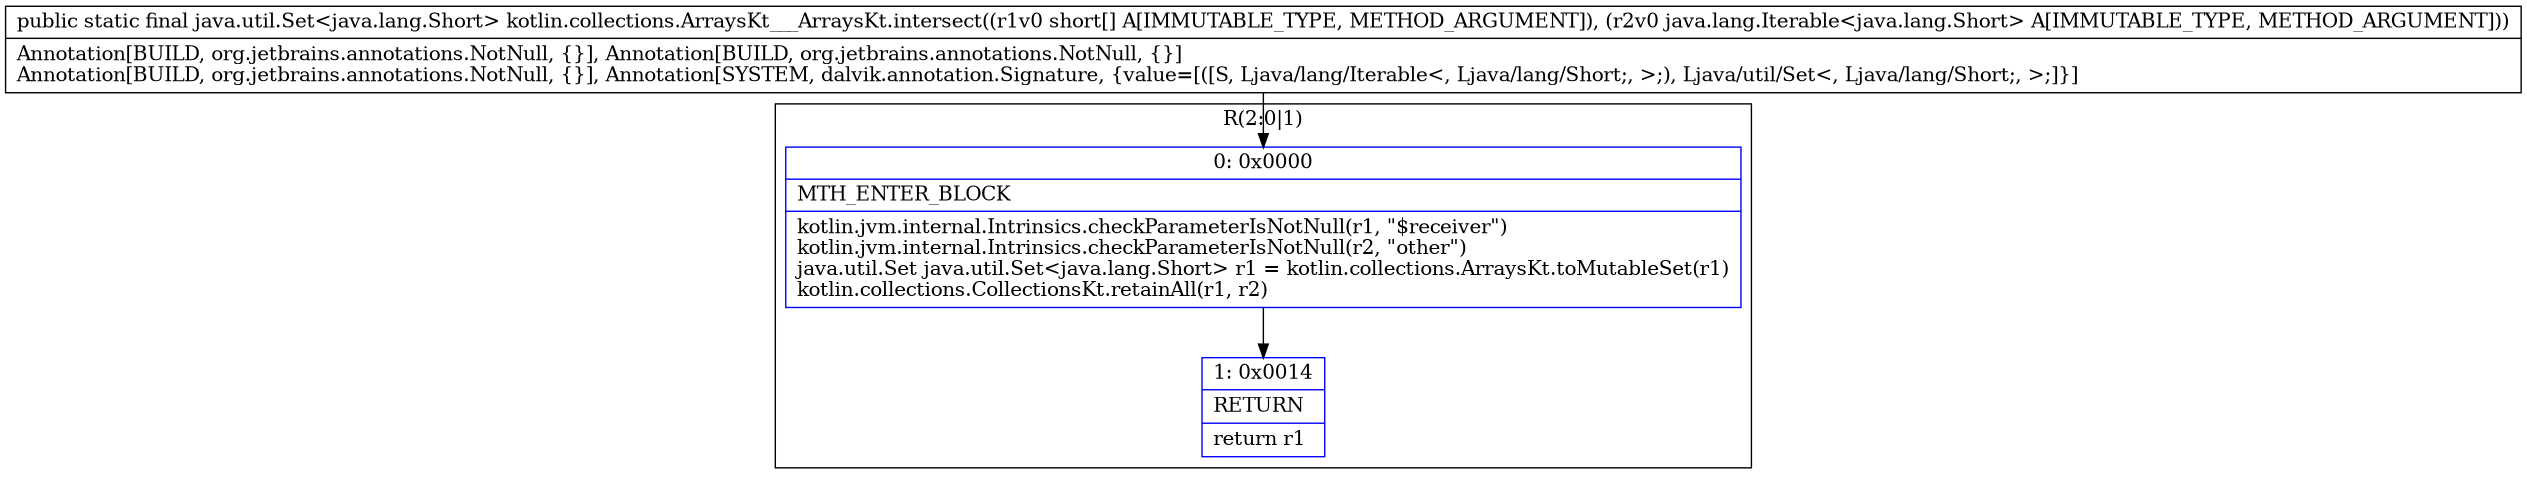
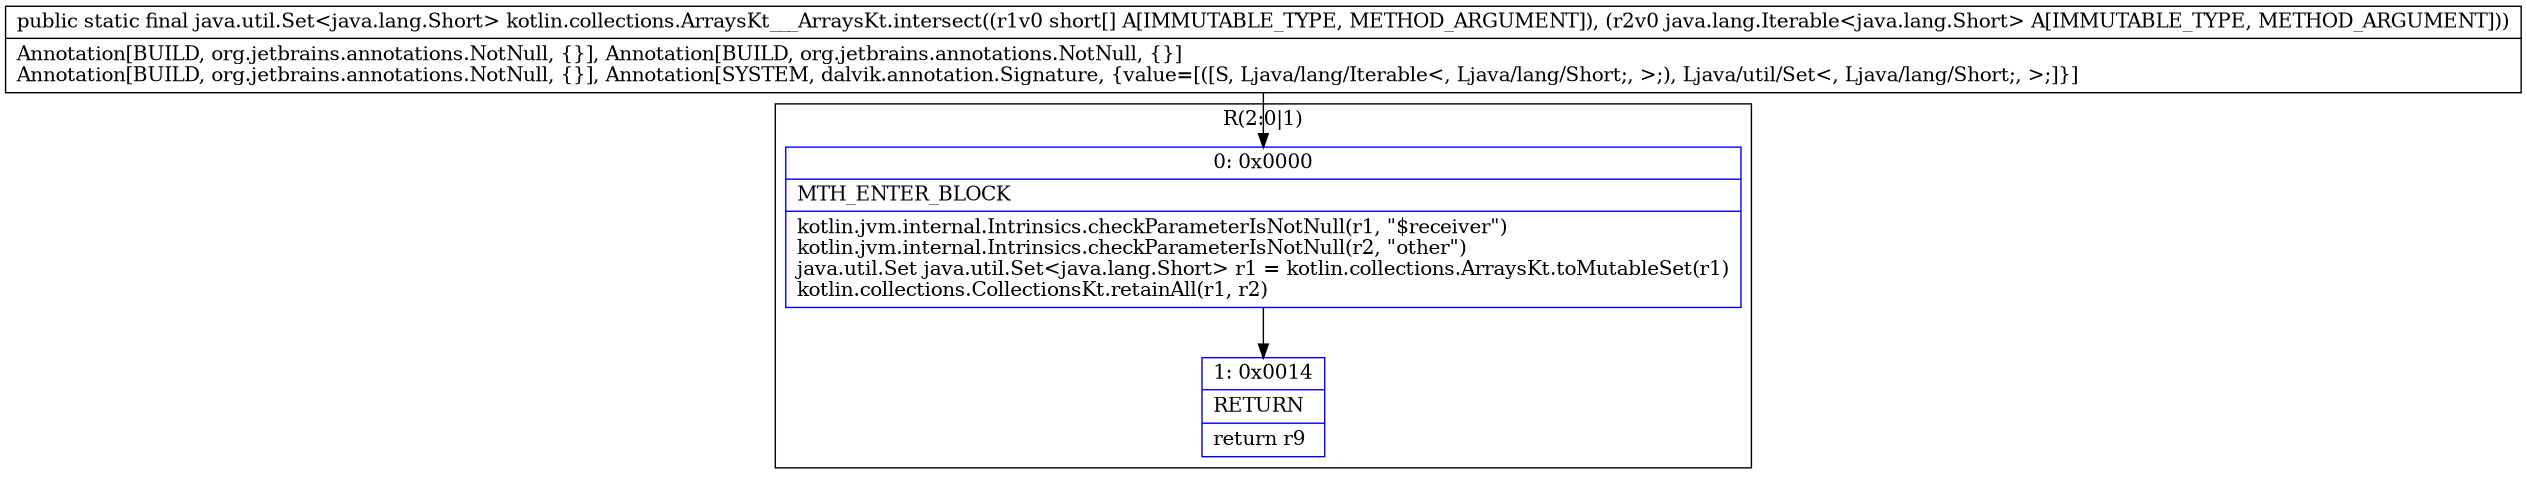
node "1: 0x0014": text "return r1" -> "return r9"
